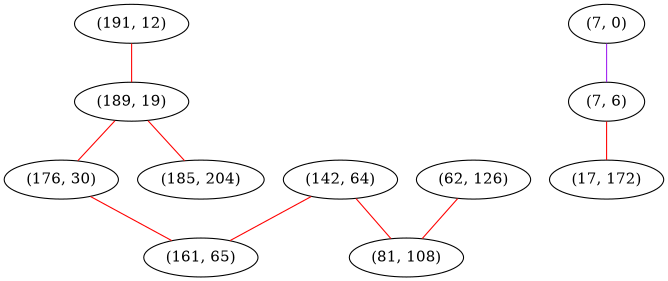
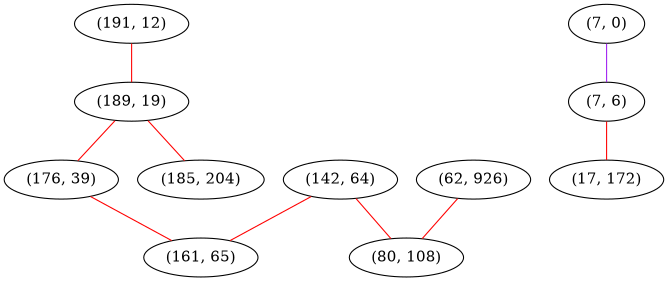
node "(176, 30)": label "(176, 30)" -> "(176, 39)"
node "(62, 126)": label "(62, 126)" -> "(62, 926)"
node "(81, 108)": label "(81, 108)" -> "(80, 108)"
